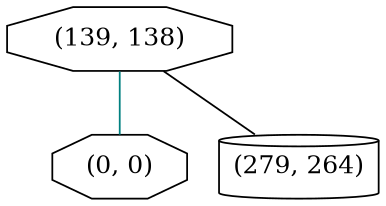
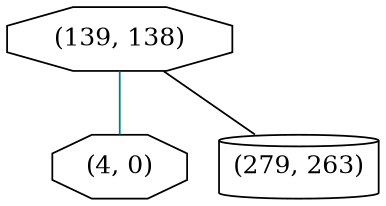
node "(0, 0)": label "(0, 0)" -> "(4, 0)"
node "(279, 264)": label "(279, 264)" -> "(279, 263)"
